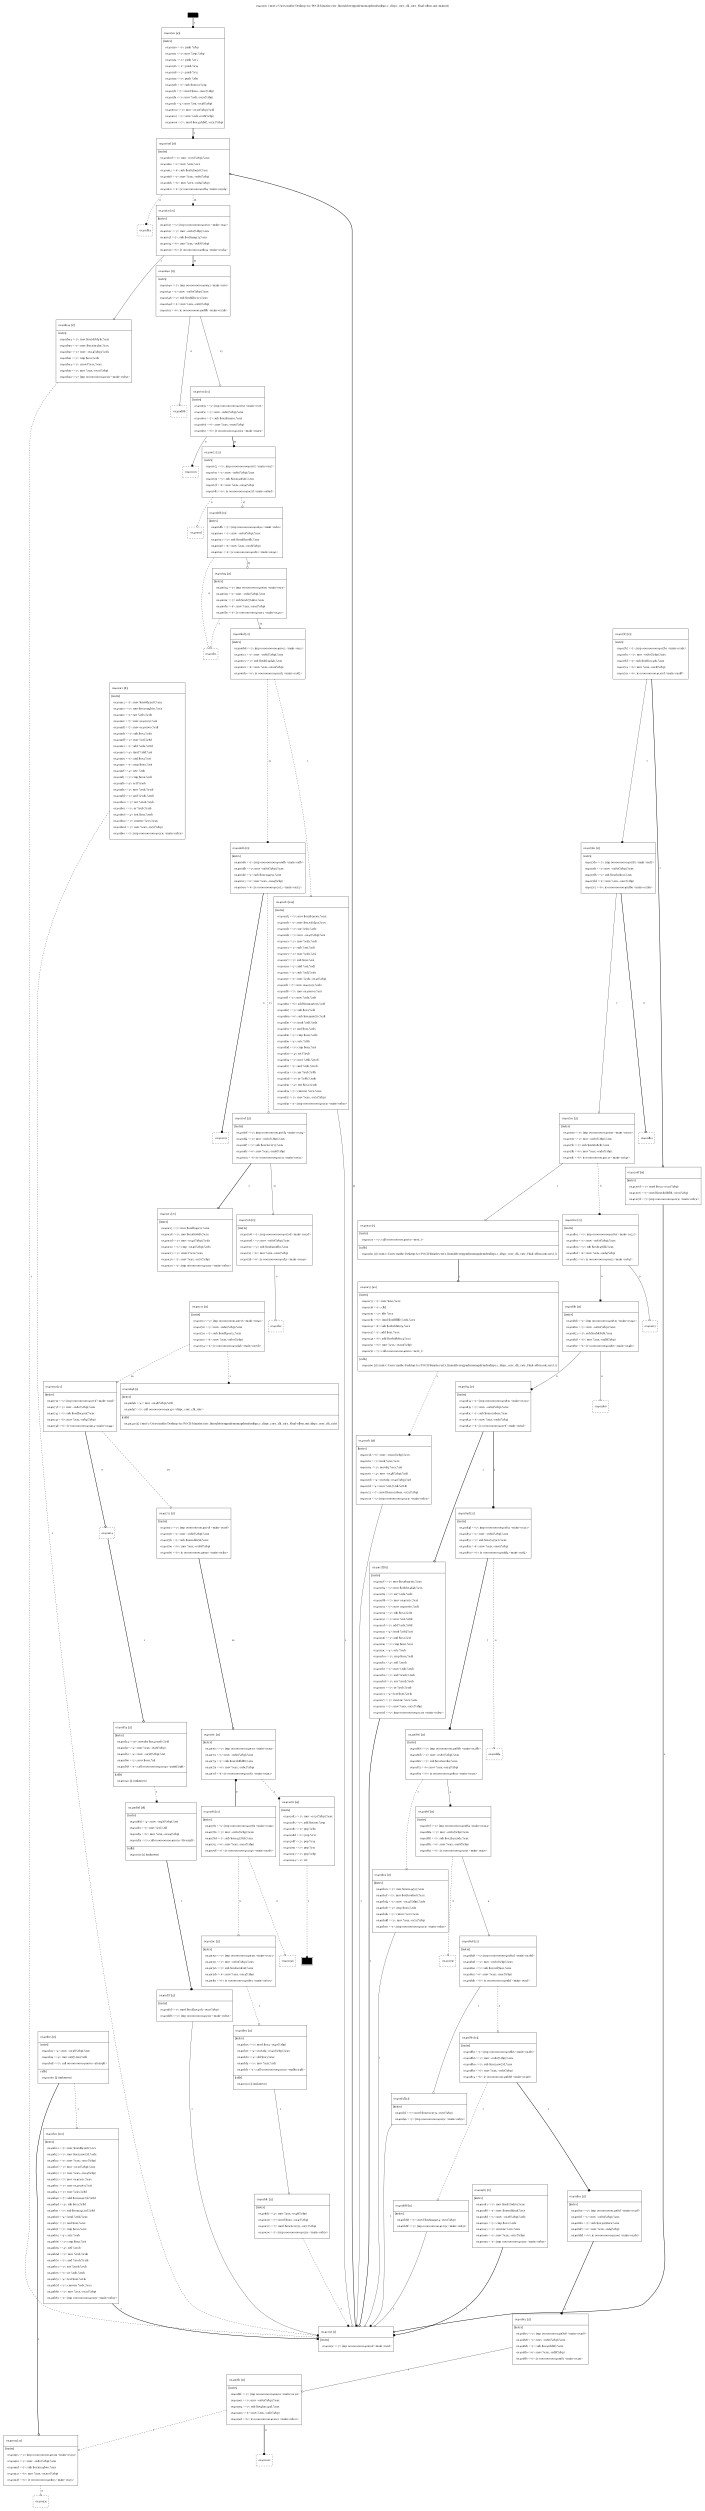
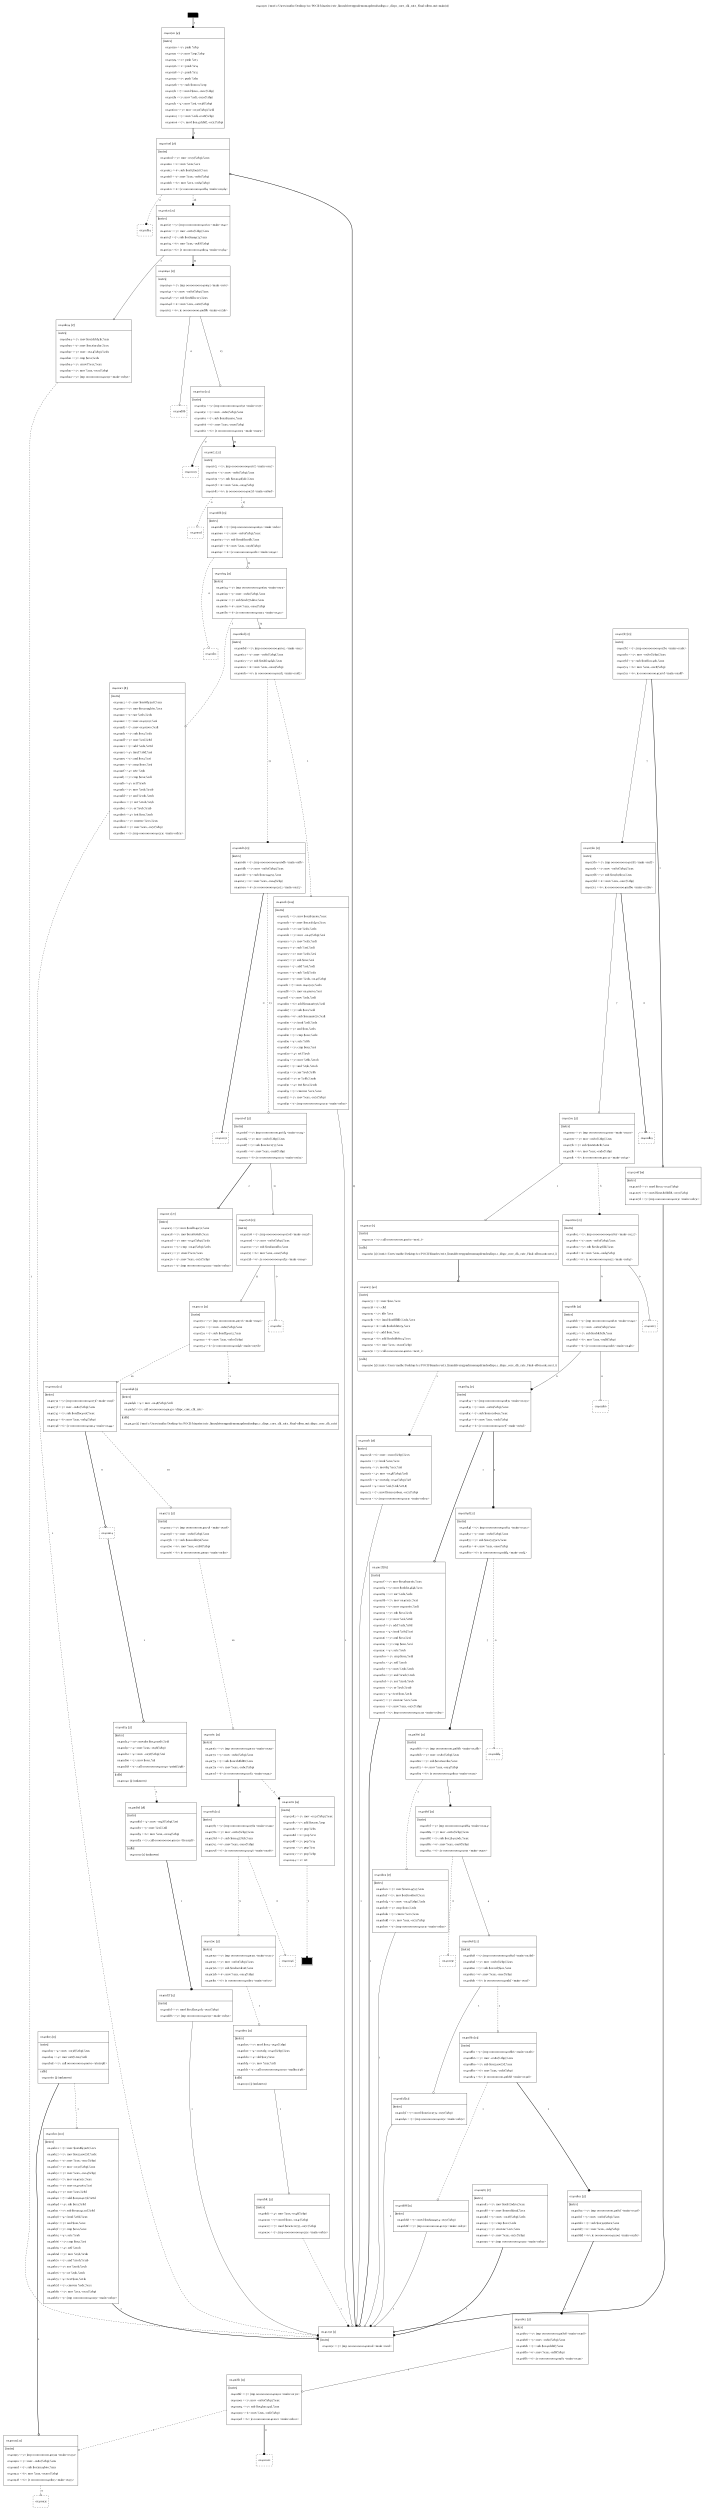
edge "0x4016a4 [25]" -> "0x401f22": now "0x4016a4 [25]" -> "0x401ac2 [83]"
edge "0x4016d6 [25]" -> "0x402052": arrowhead box -> odot
edge "0x401708 [25]" -> "0x401721 [25]": added, label "11"
edge "0x401753 [25]" -> "0x40176c [25]": style bold -> dashed
edge "0x401785 [25]" -> "0x40176c [25]": reversed
